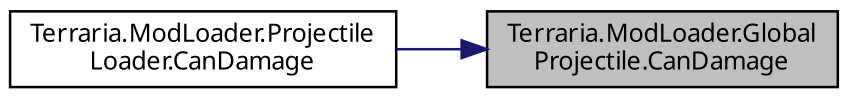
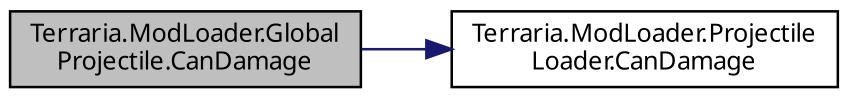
edge "Terraria.ModLoader.Projectile Loader.CanDamage" -> "Terraria.ModLoader.Global Projectile.CanDamage": reversed
